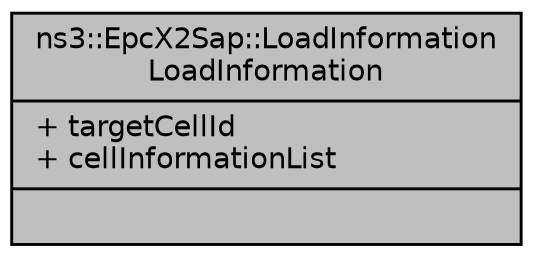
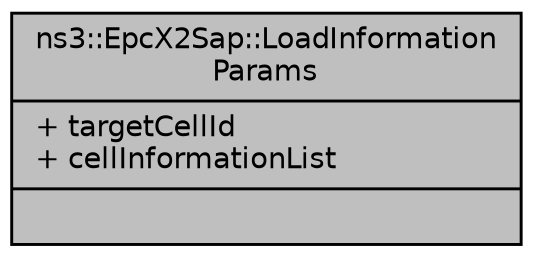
node "ns3::EpcX2Sap::LoadInformation": text "LoadInformation" -> "Params"
